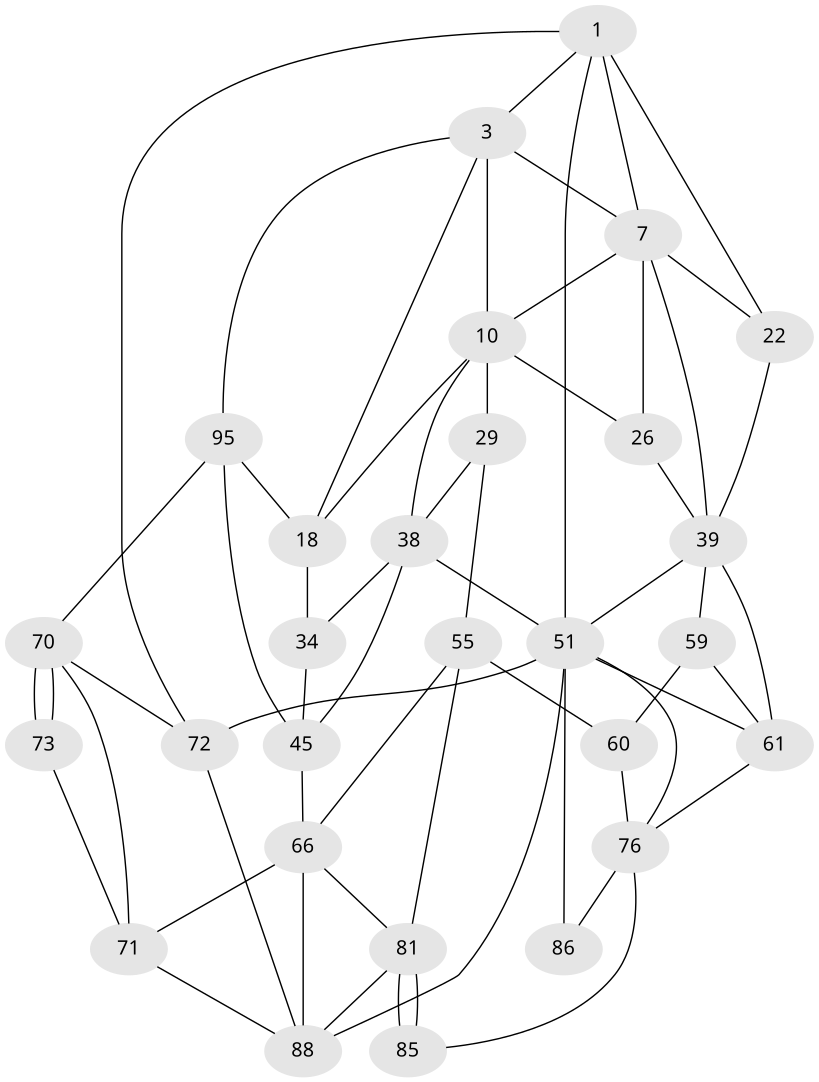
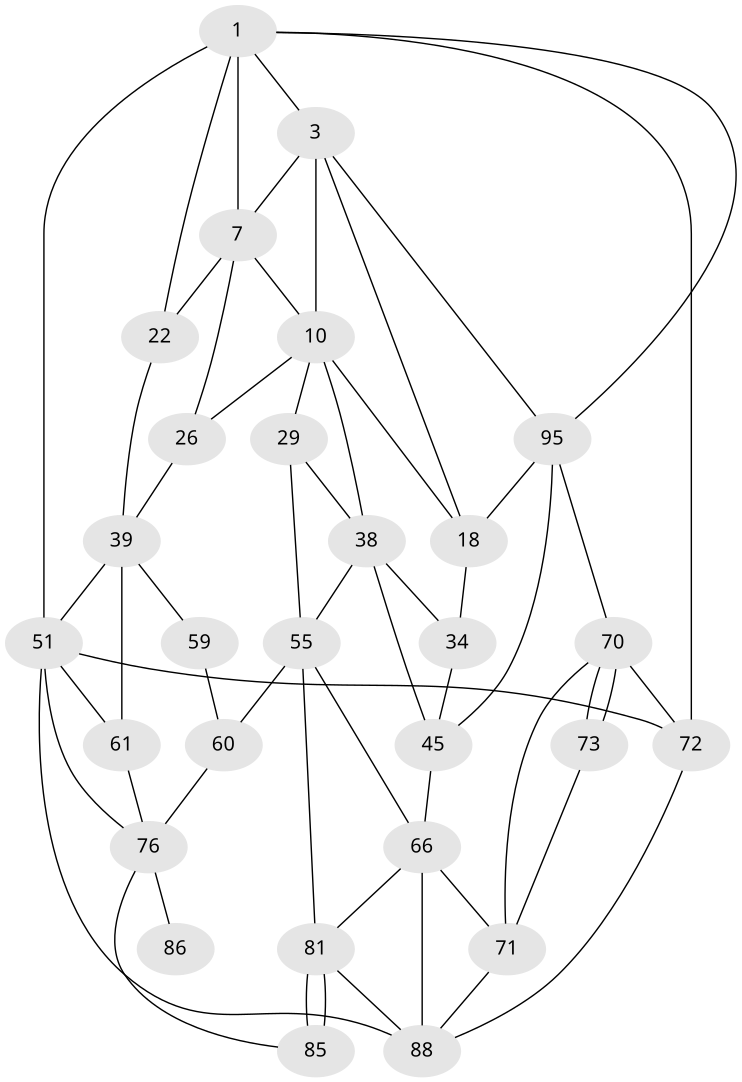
edge "1" -- "95": added
edge "7" -- "39": removed
edge "38" -- "51": now "38" -- "55"
edge "59" -- "61": removed
edge "51" -- "86": removed
